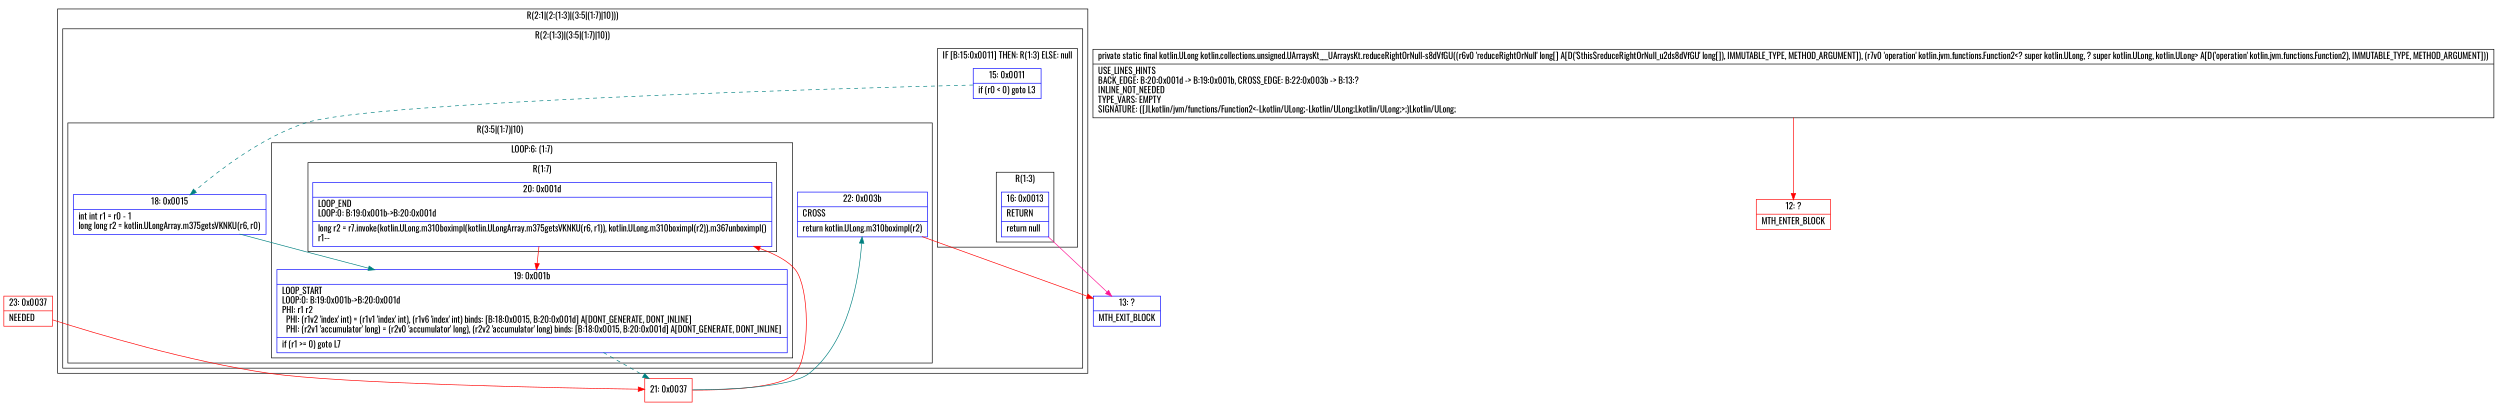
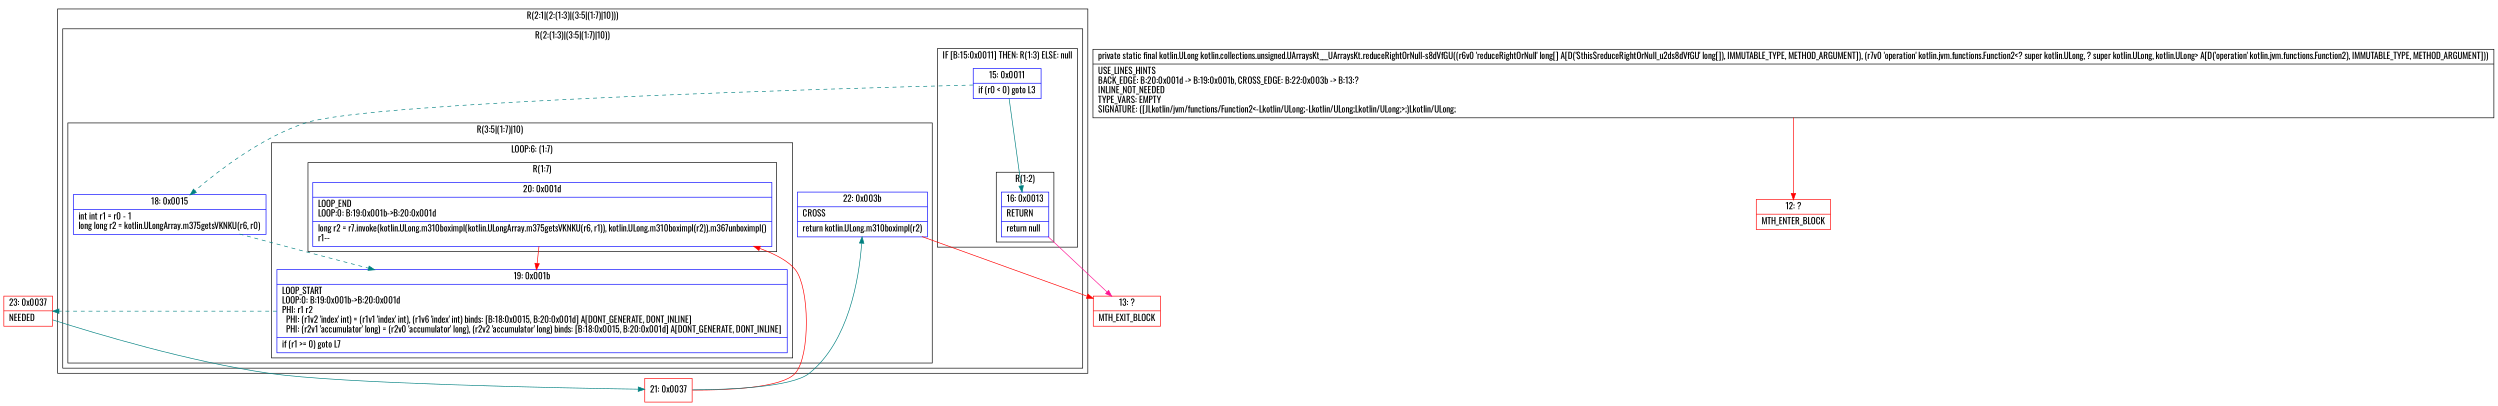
edge "15: 0x0011" -> "16: 0x0013": added
cluster "R(1:3)": label "R(1:3)" -> "R(1:2)"
edge "18: 0x0015" -> "19: 0x001b": style solid -> dashed
node "13: ?": color blue -> red
edge "19: 0x001b" -> "21: 0x0037": now "19: 0x001b" -> "23: 0x0037"
edge "23: 0x0037" -> "21: 0x0037": color red -> teal
